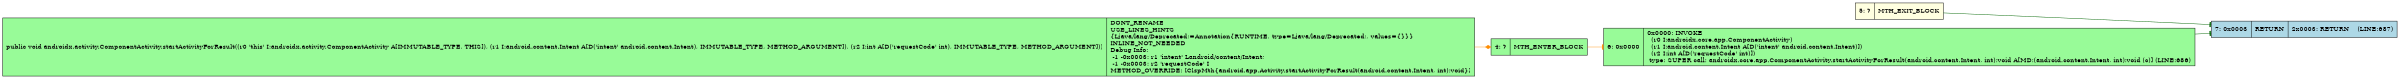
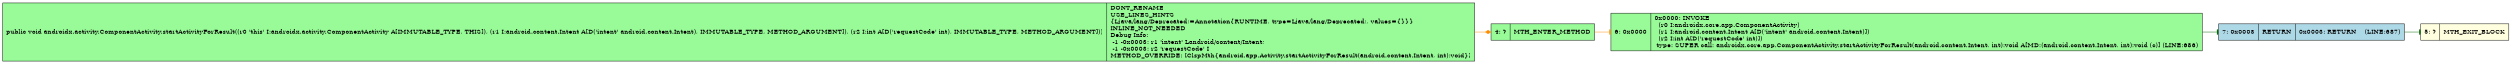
edge "5: ?" -> "7: 0x0003": reversed
node "7: 0x0003": text "2x0003: RETURN    (LINE:687)" -> "0x0003: RETURN    (LINE:687)"
node "4: ?": text "MTH_ENTER_BLOCK" -> "MTH_ENTER_METHOD"
